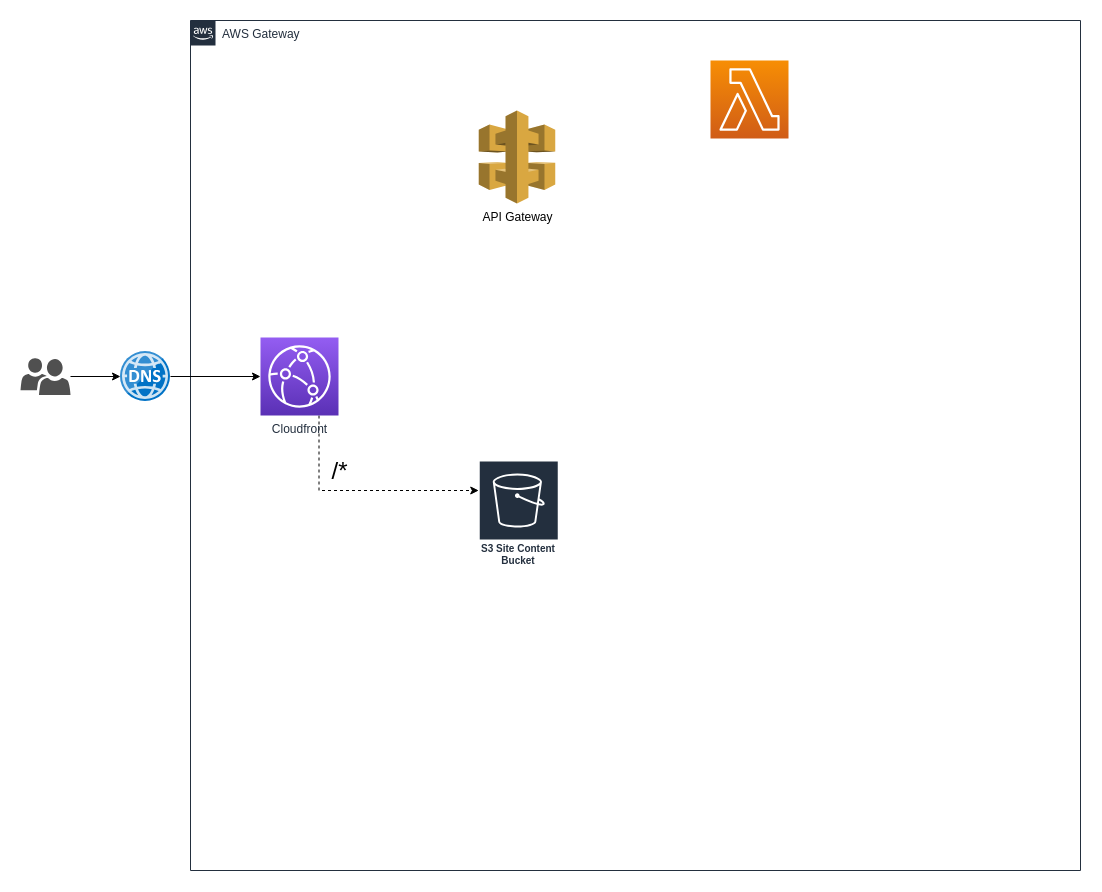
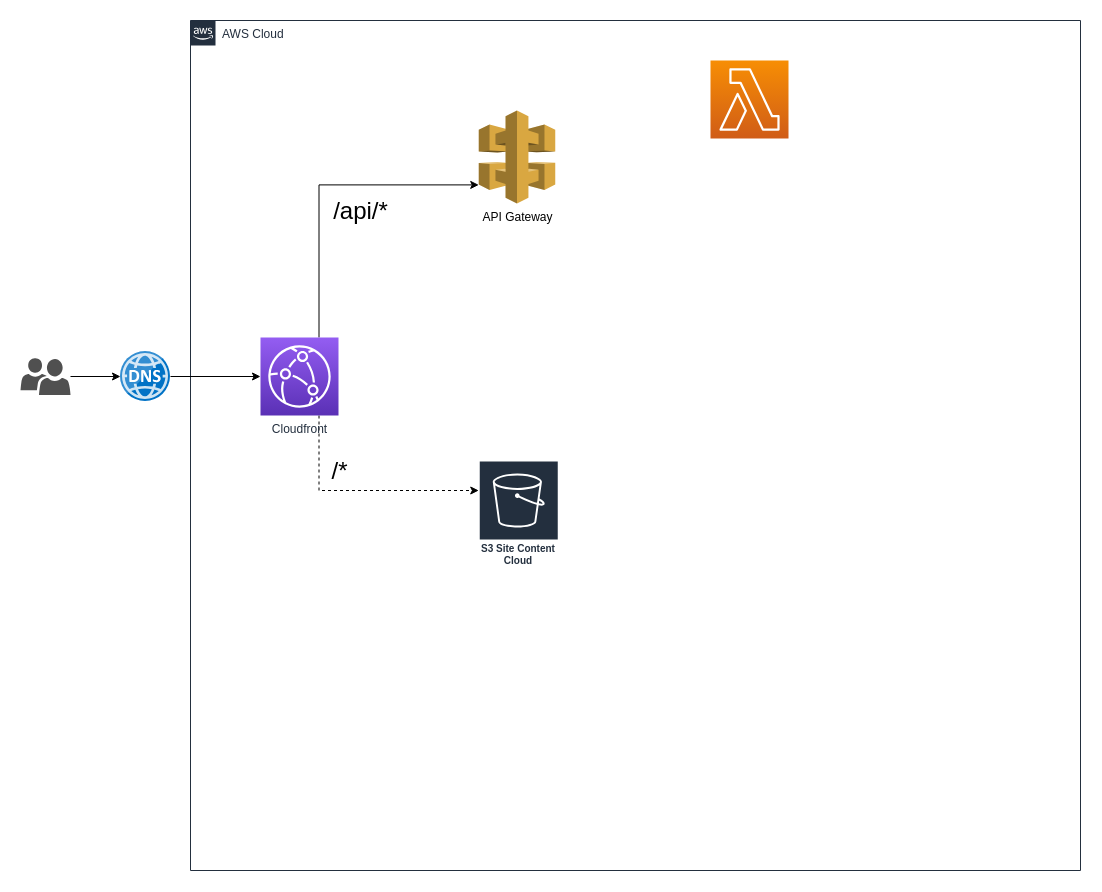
node "AWS Gateway": label "AWS Gateway" -> "AWS Cloud"
edge "Cloudfront" -> "API Gateway": added, label "/api/*"
node "S3 Site Content Bucket": label "S3 Site Content Bucket" -> "S3 Site Content Cloud"
